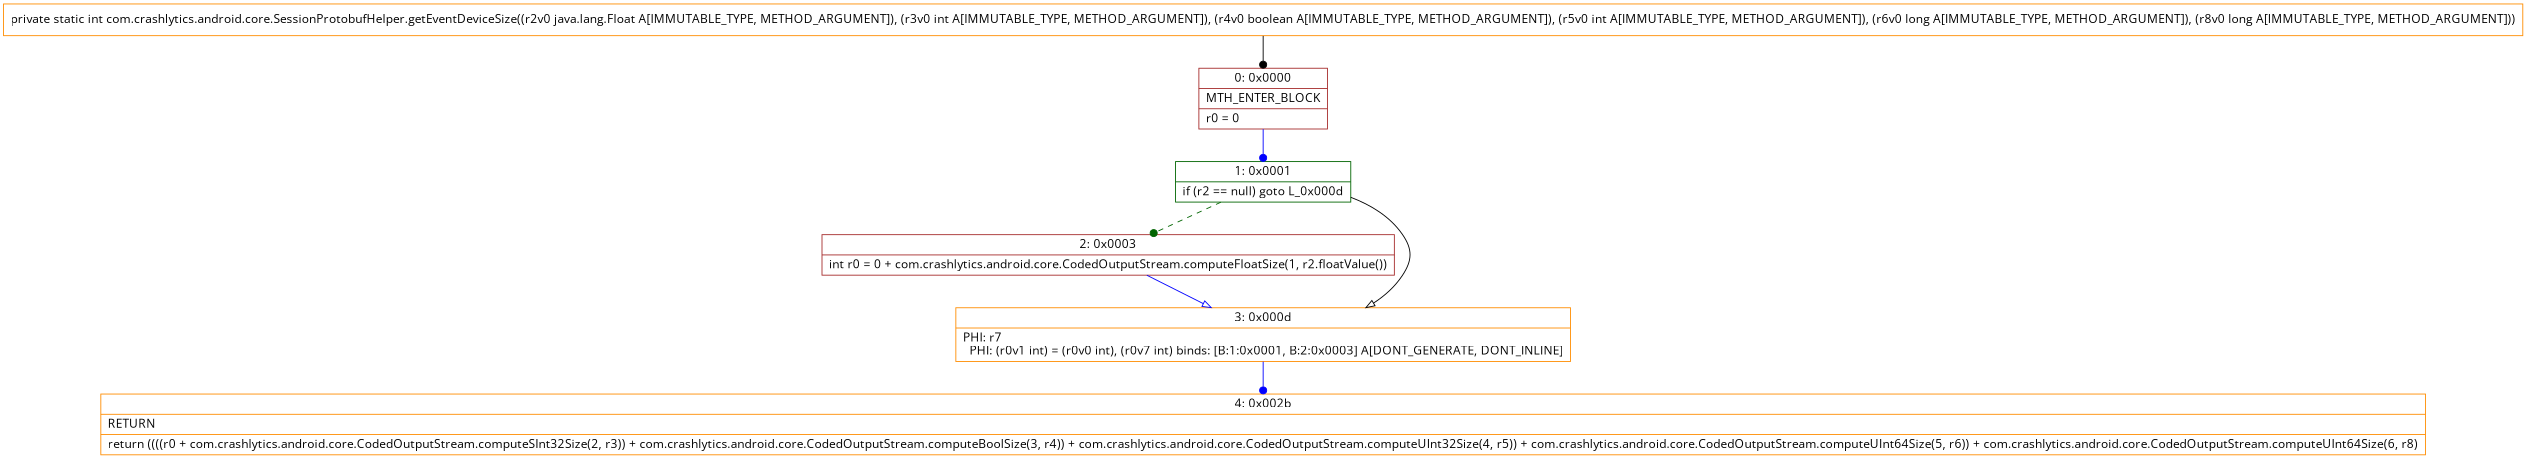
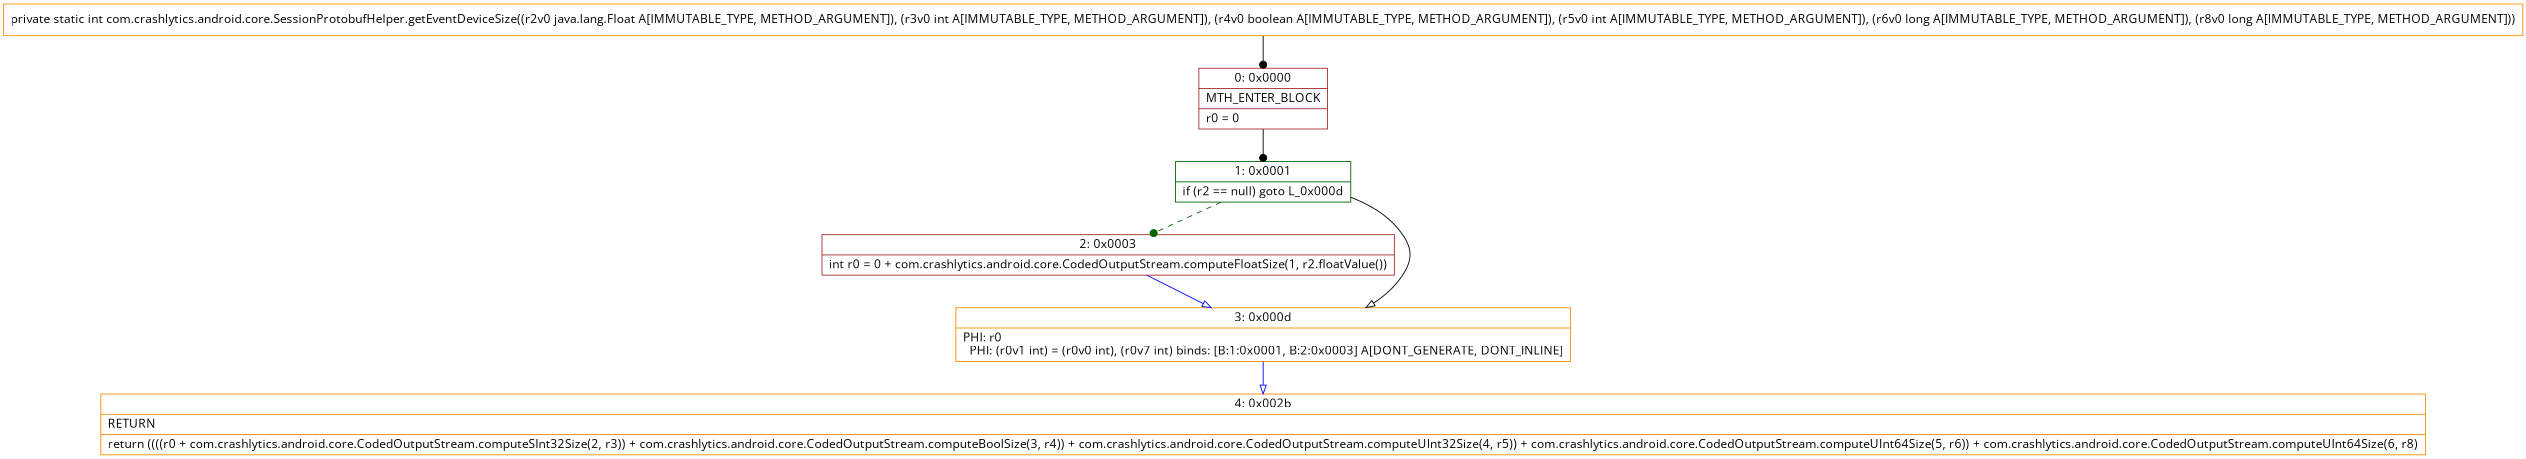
edge "0: 0x0000" -> "1: 0x0001": color blue -> black
node "3: 0x000d": text "PHI: r7" -> "PHI: r0"
edge "3: 0x000d" -> "4: 0x002b": arrowhead dot -> onormal
